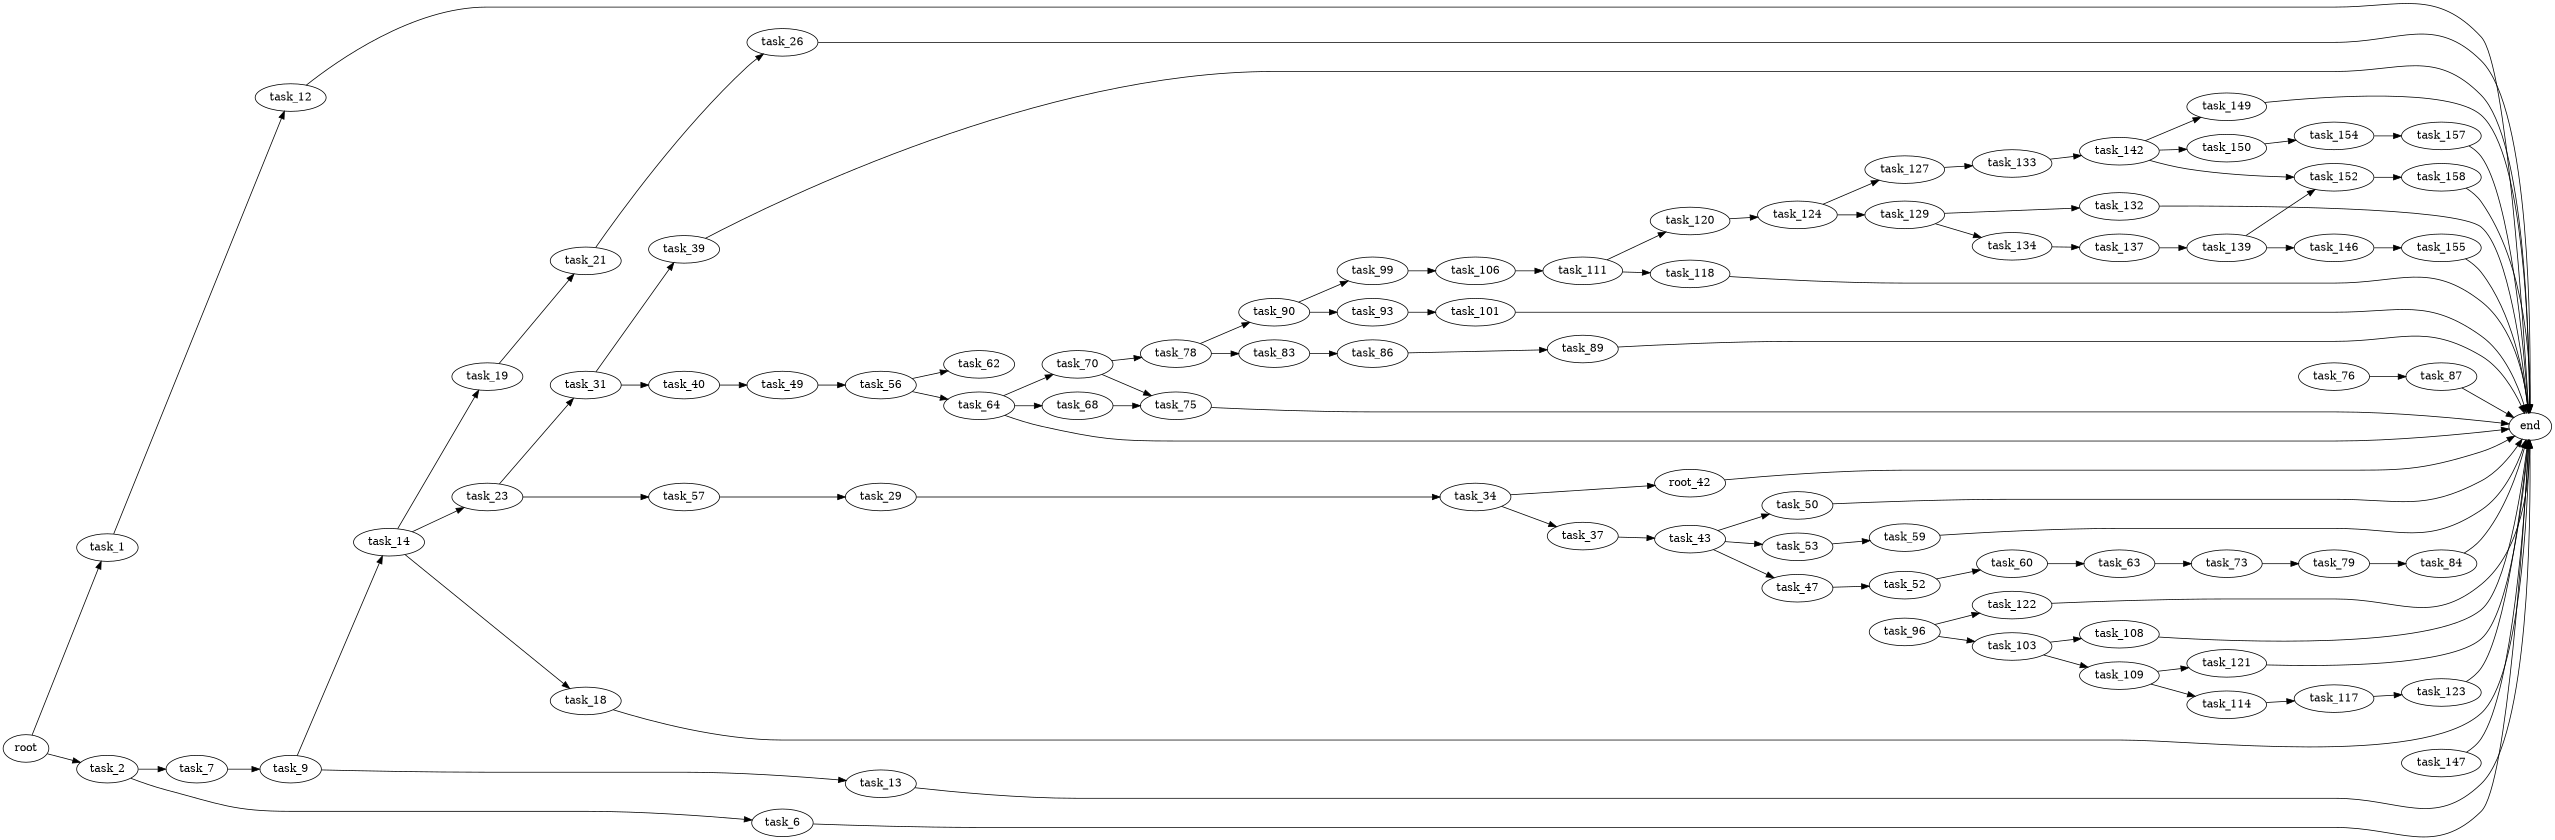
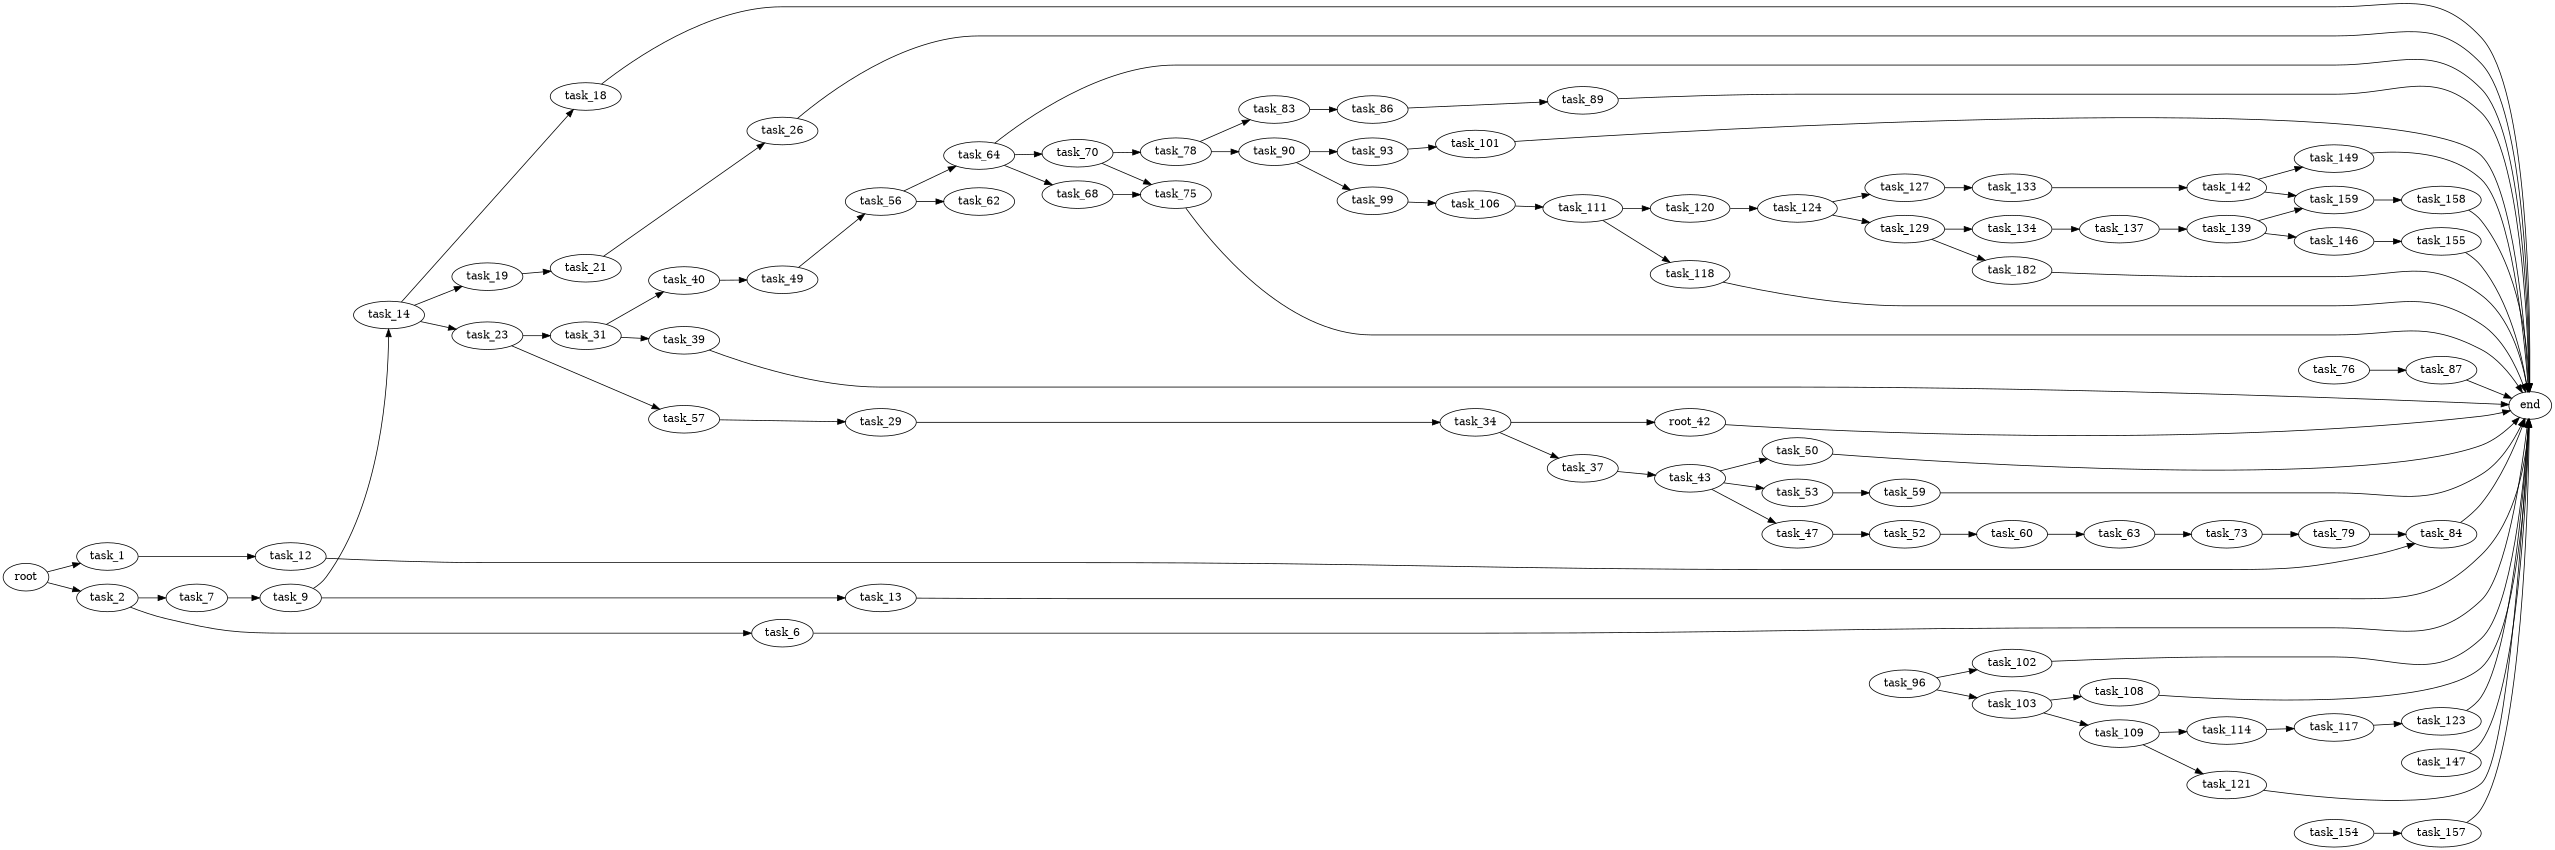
edge "task_12" -> "end": now "task_12" -> "task_84"
node "task_150": removed
node "task_152": label "task_152" -> "task_159"
node "task_132": label "task_132" -> "task_182"
node "task_122": label "task_122" -> "task_102"
